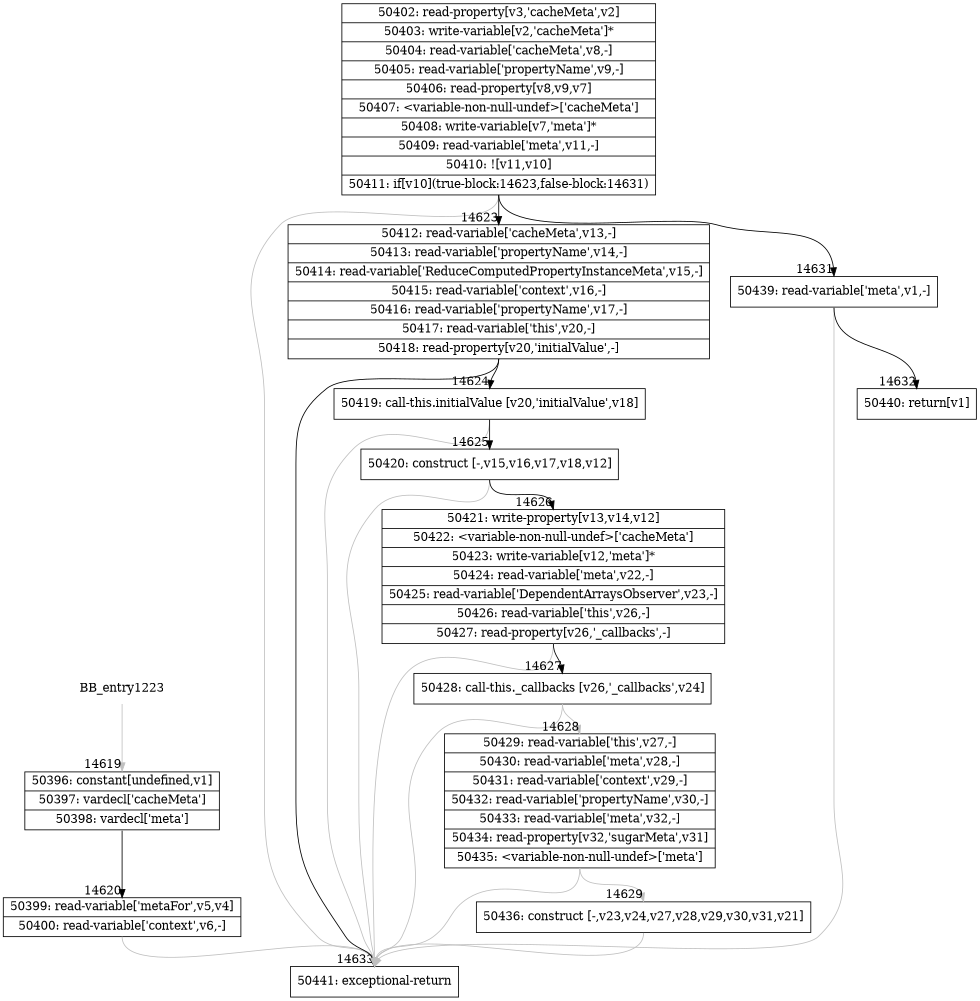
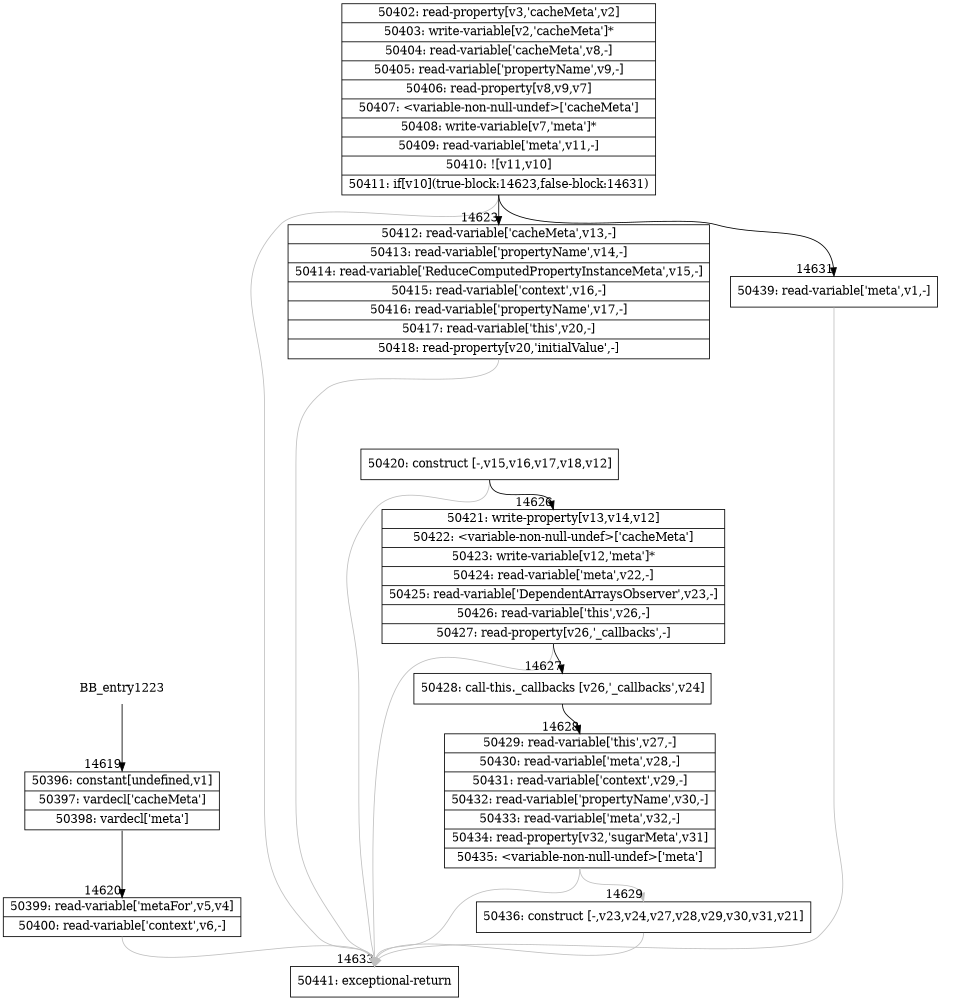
node "50419: call-this.initialValue [v20,'initialValue',v18]": removed
node "50440: return[v1]": removed
edge "50412: read-variable['cacheMeta',v13,-]" -> "50441: exceptional-return": color black -> gray
edge "50428: call-this._callbacks [v26,'_callbacks',v24]" -> "50429: read-variable['this',v27,-]": color gray -> black
edge "BB_entry1223" -> "50396: constant[undefined,v1]": color gray -> black
edge "50428: call-this._callbacks [v26,'_callbacks',v24]" -> "50441: exceptional-return": removed
